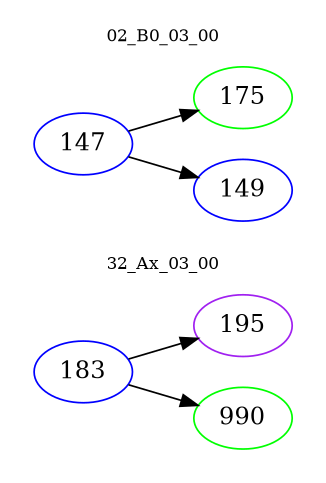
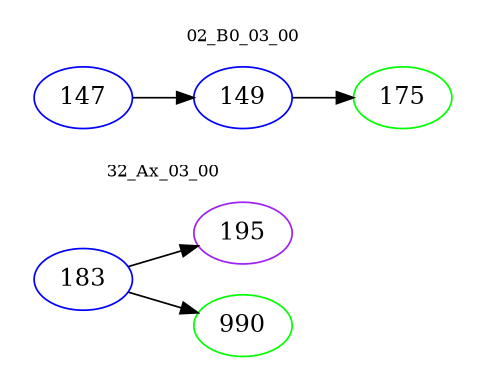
edge "147" -> "175": now "149" -> "175"
